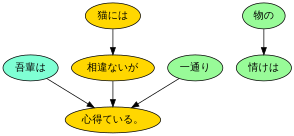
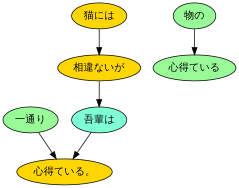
node "情けは": label "情けは" -> "心得ている"
edge "相違ないが" -> "心得ている。": now "相違ないが" -> "吾輩は"
